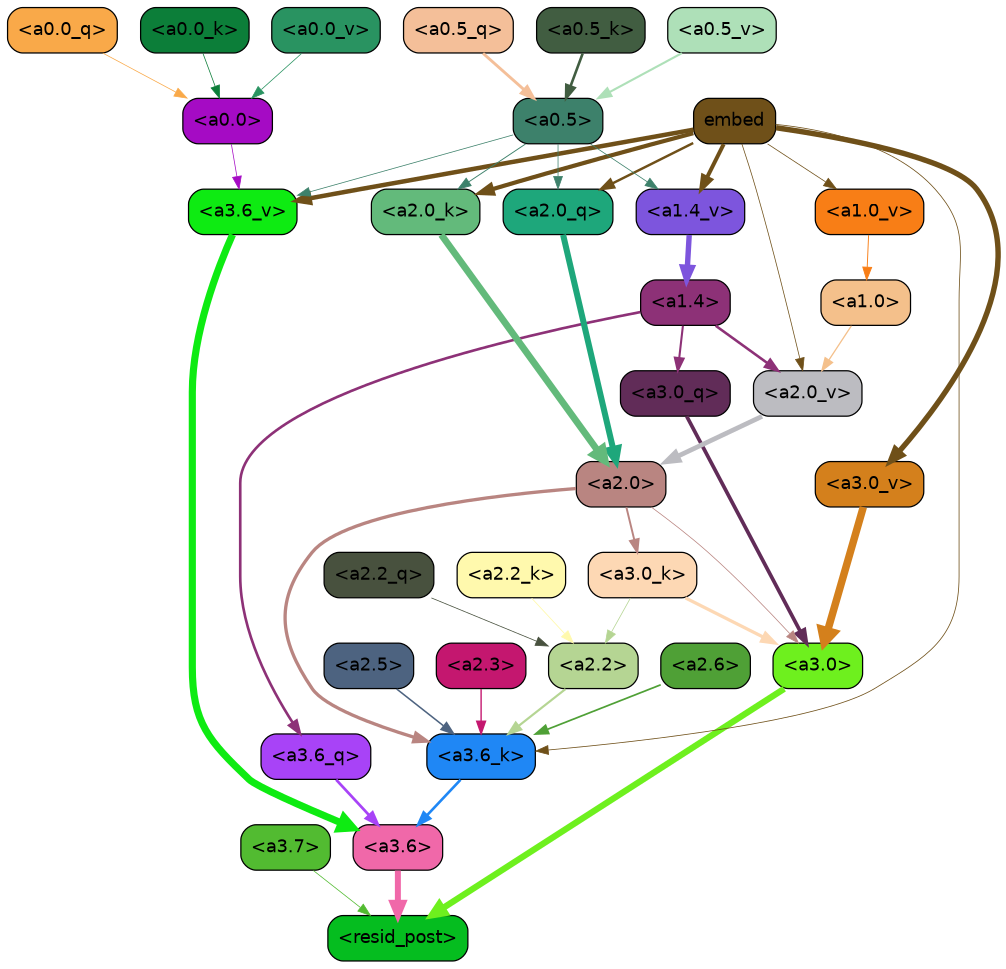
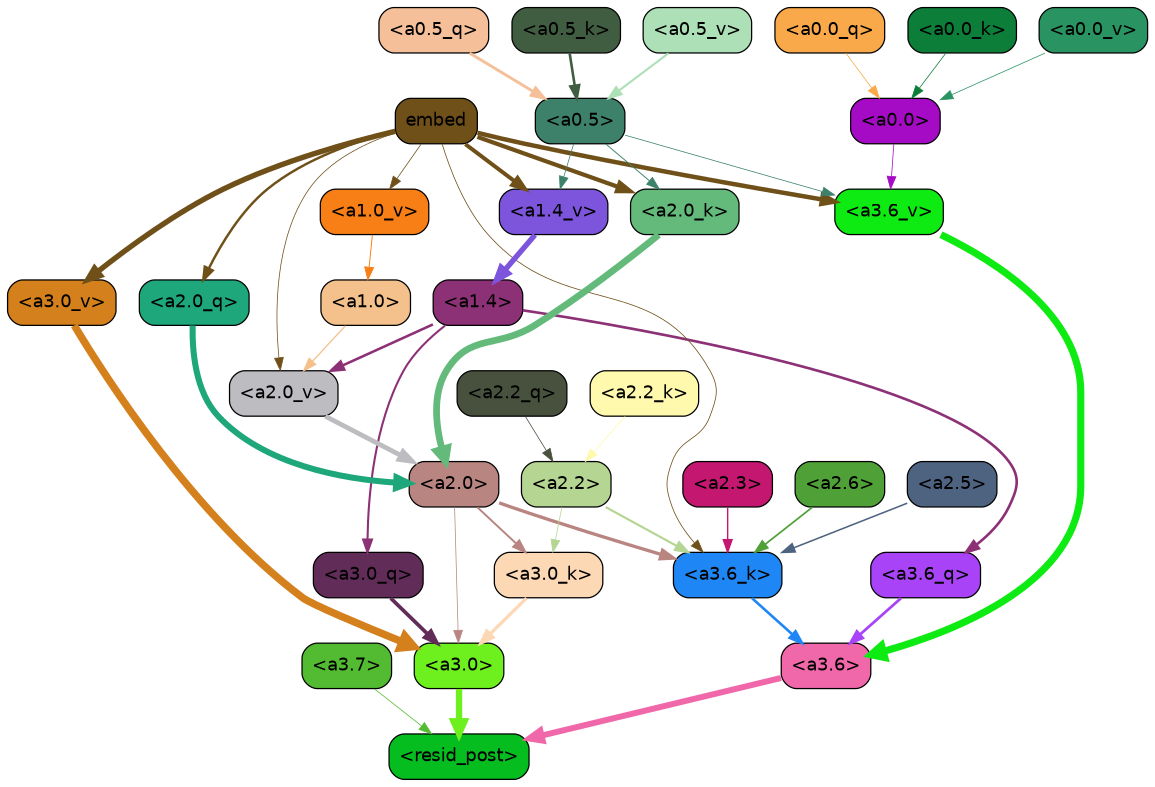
edge "<a0.5>" -> "<a2.0_q>": removed
edge "<a3.0_k>" -> "<a2.2>": reversed
